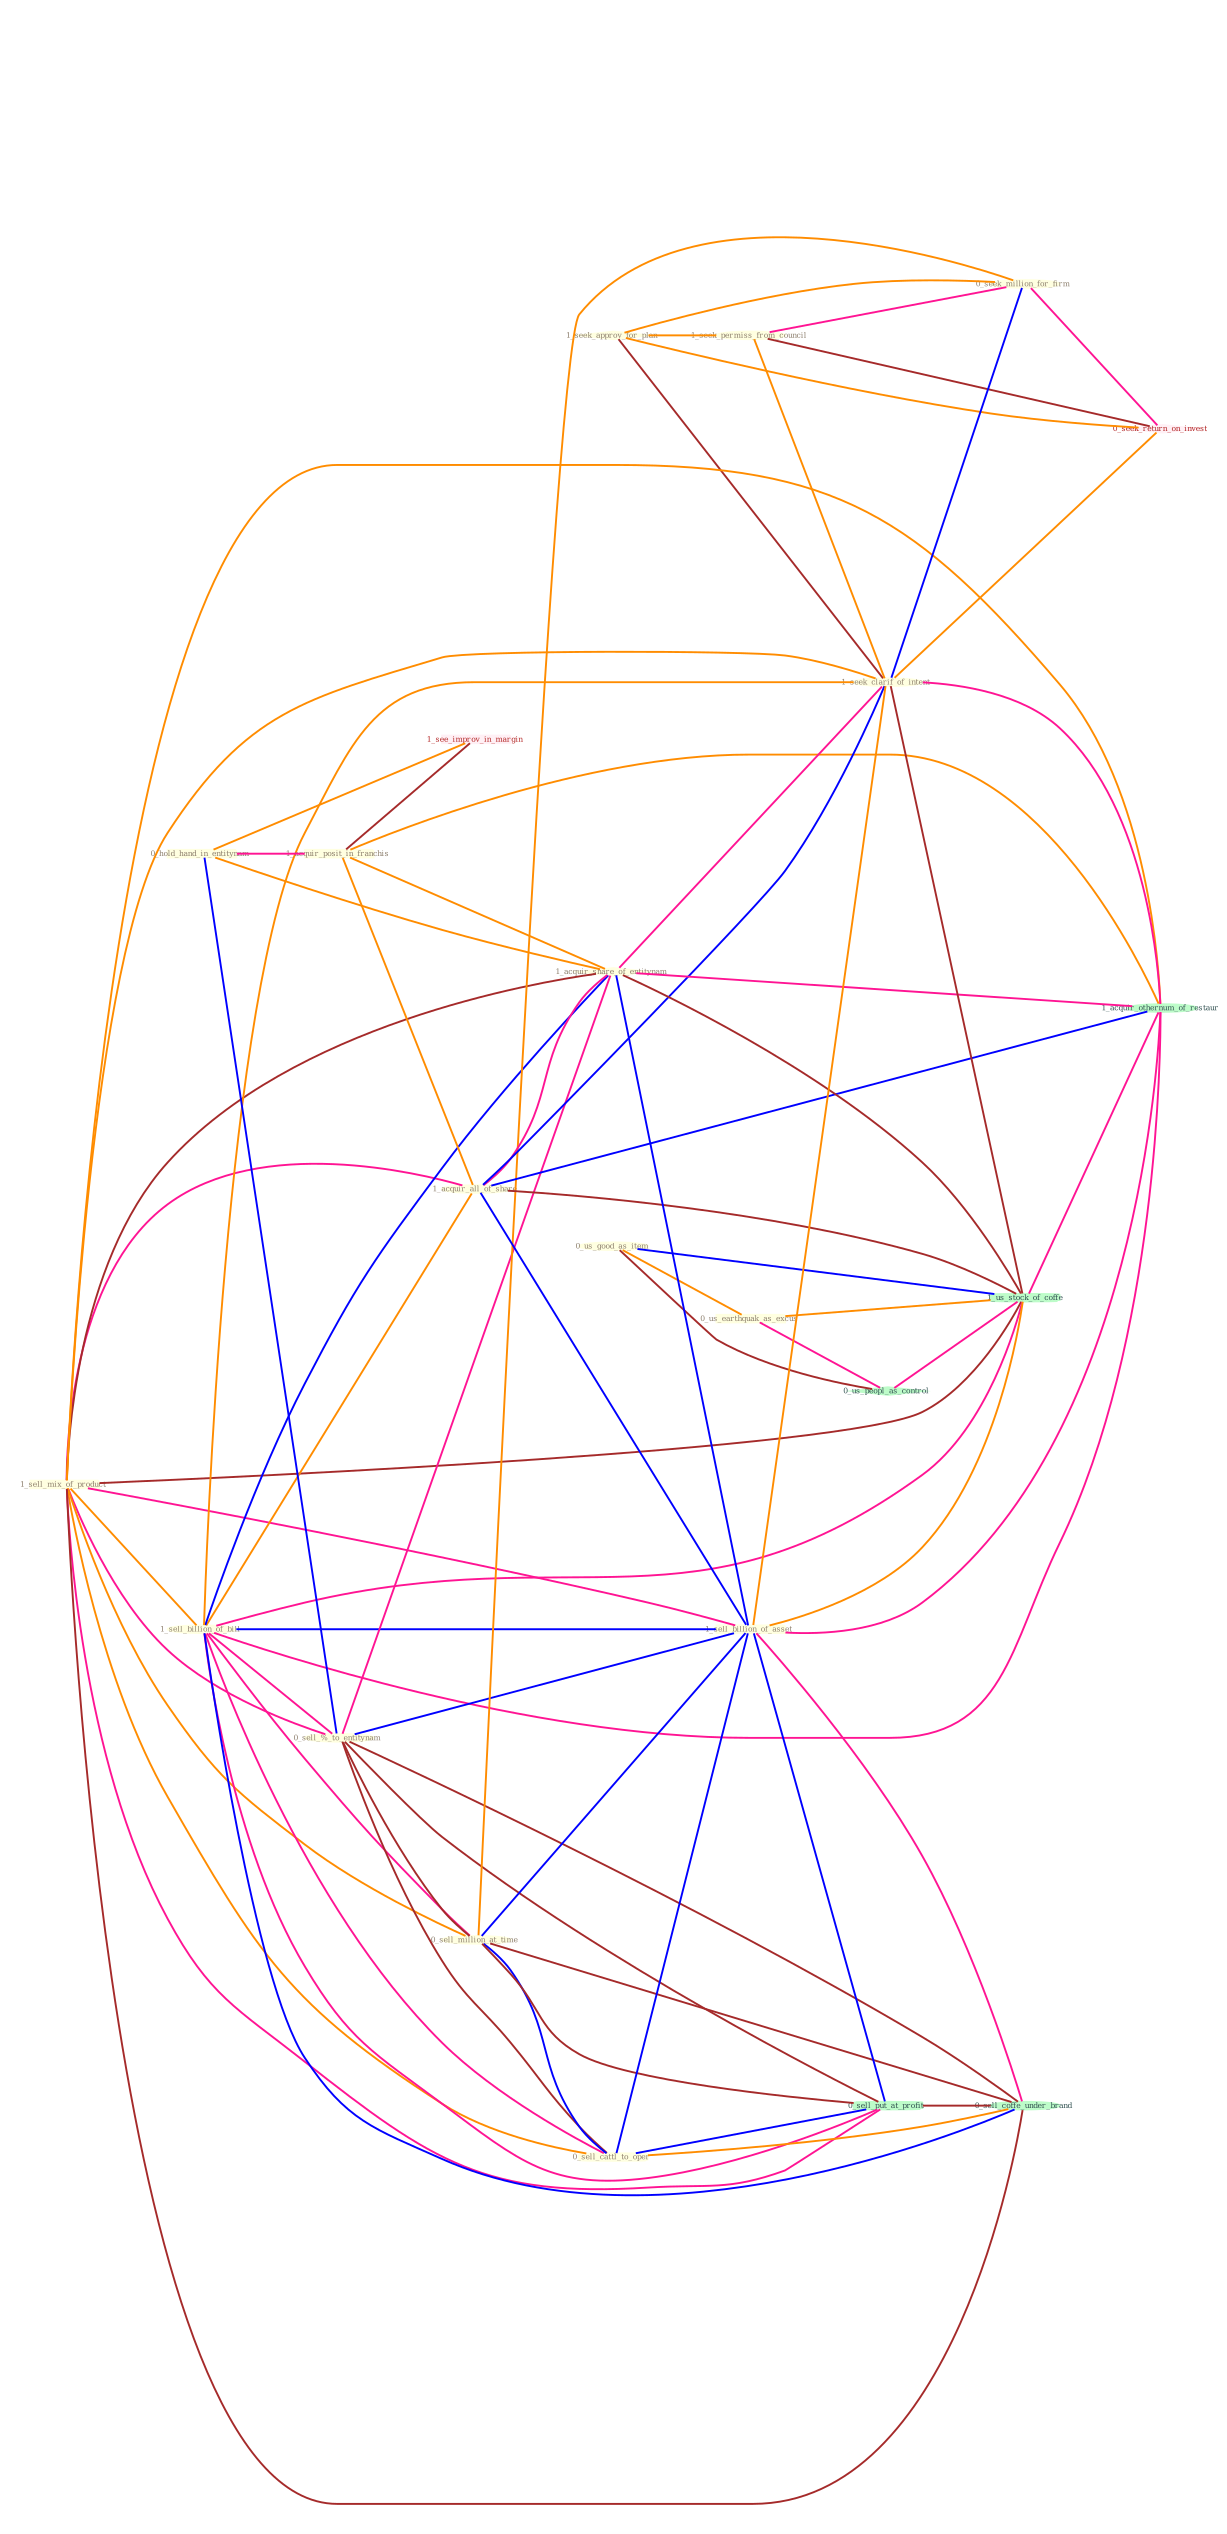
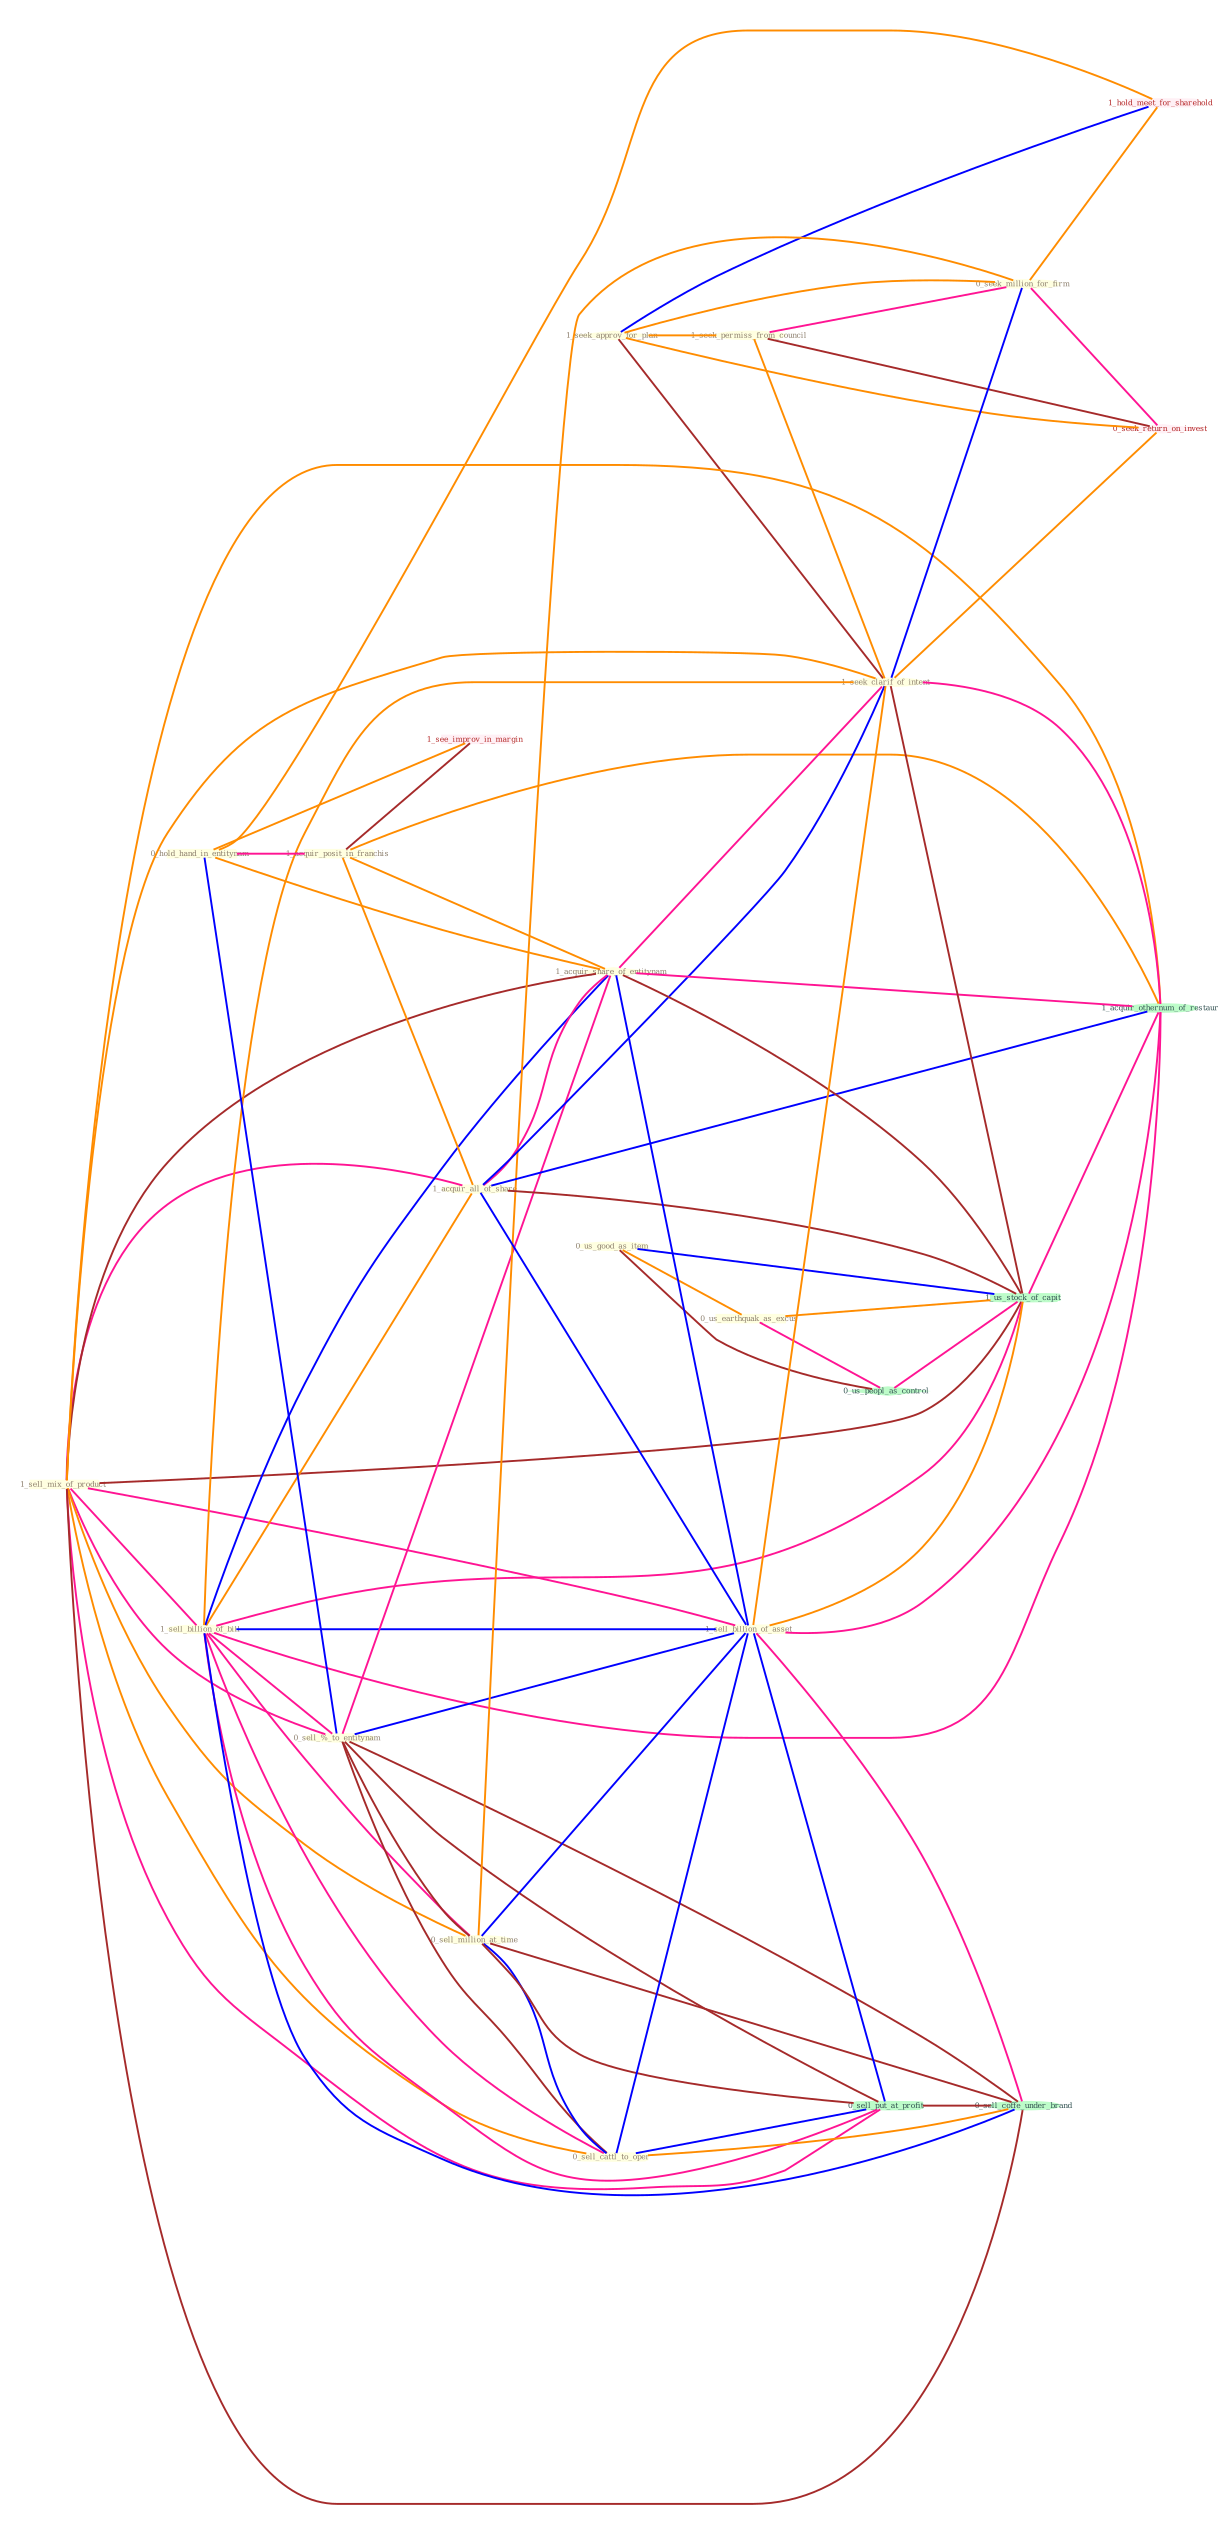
node "1_hold_meet_for_sharehold": added
node "1_us_stock_of_coffe": label "1_us_stock_of_coffe" -> "1_us_stock_of_capit"
edge "1_sell_mix_of_product" -- "1_sell_billion_of_bill": color darkorange -> deeppink
